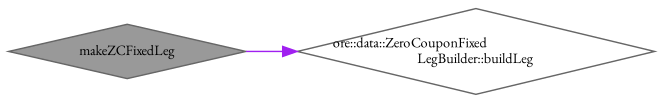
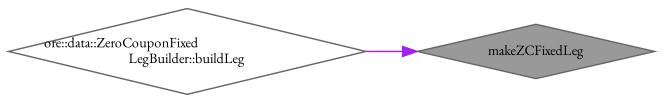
edge "makeZCFixedLeg" -> "ore::data::ZeroCouponFixed LegBuilder::buildLeg": reversed
